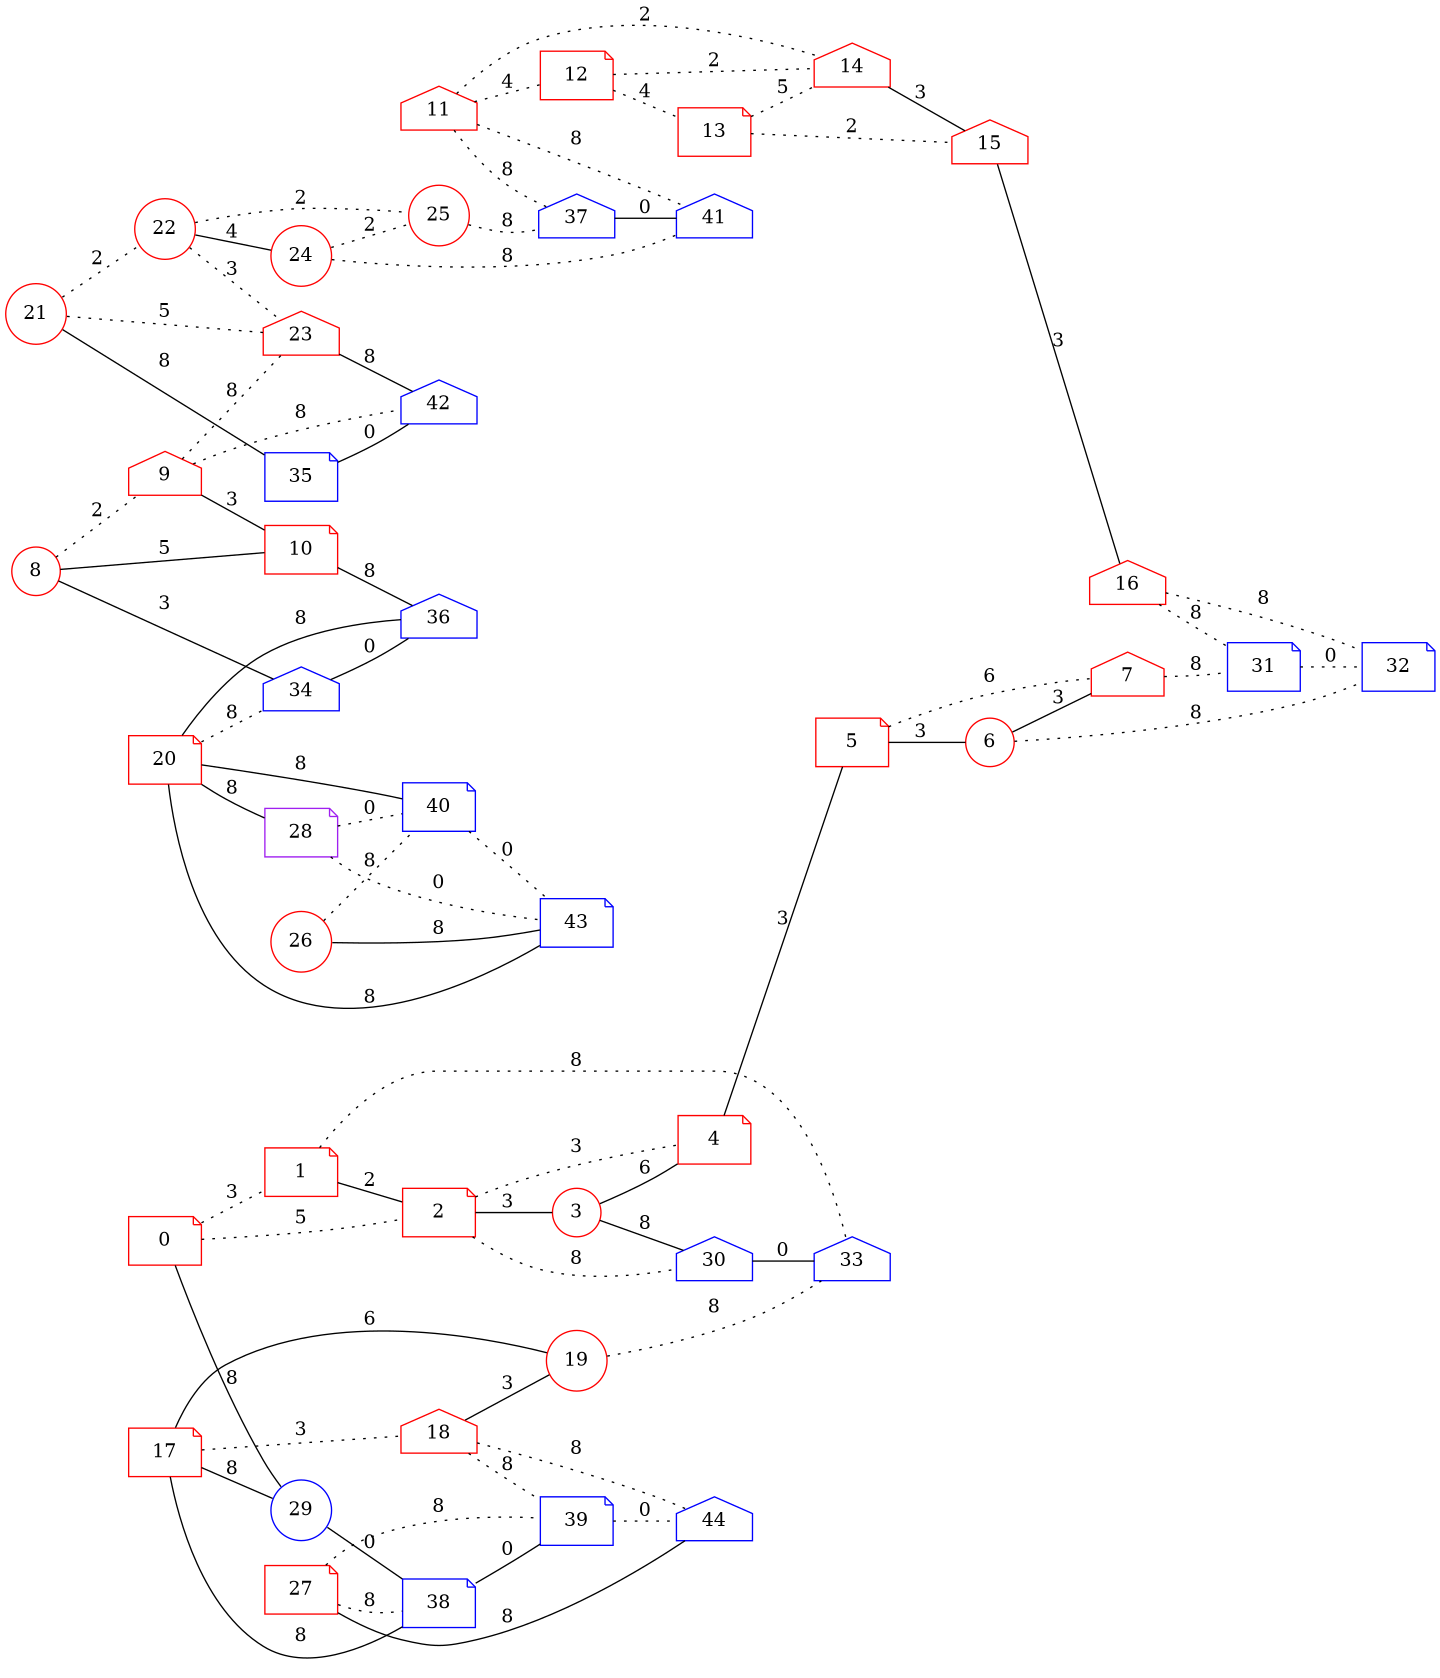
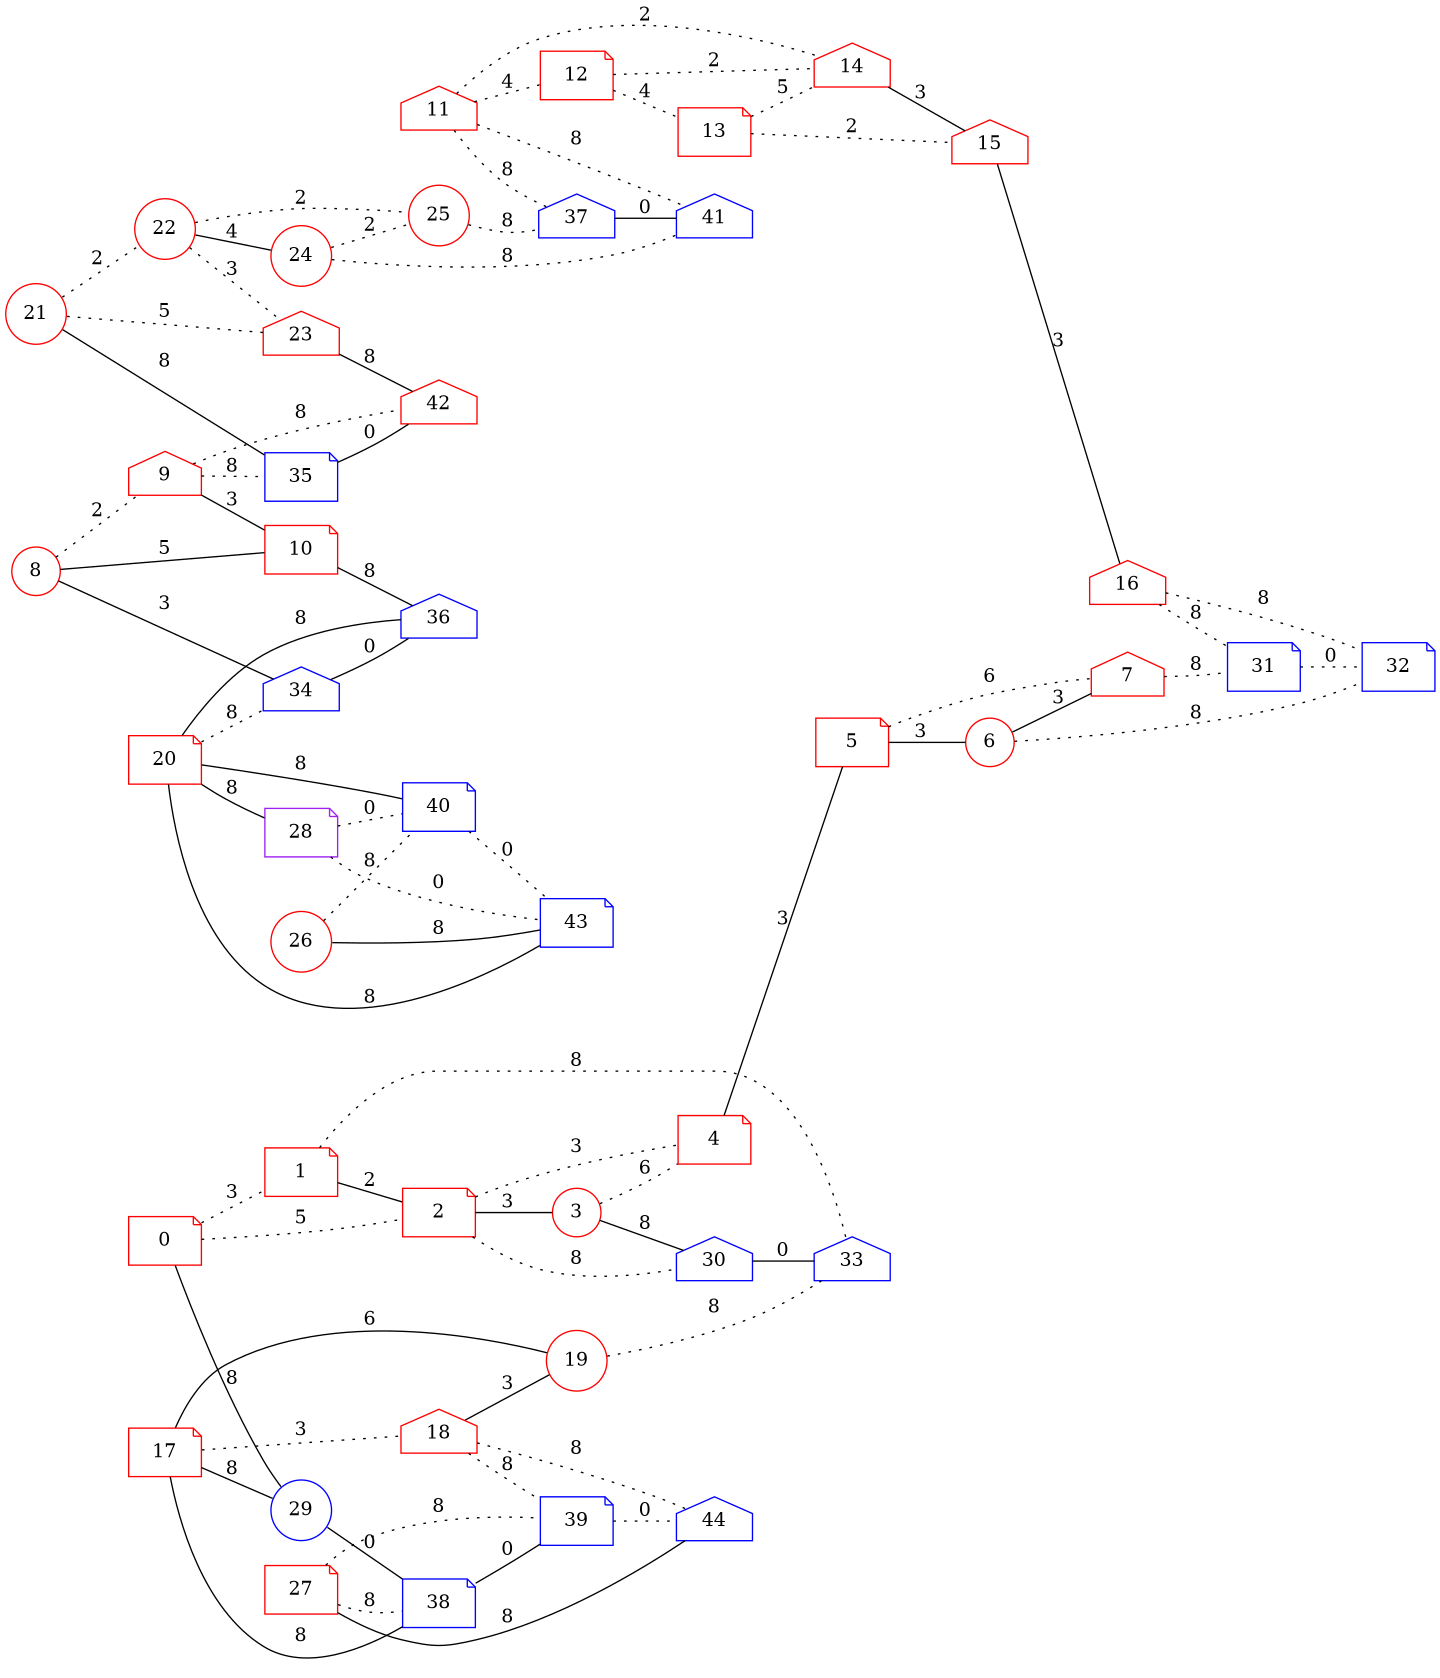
node "42": color blue -> red
edge "23" -- "9": now "35" -- "9"
edge "4" -- "3": style solid -> dotted
